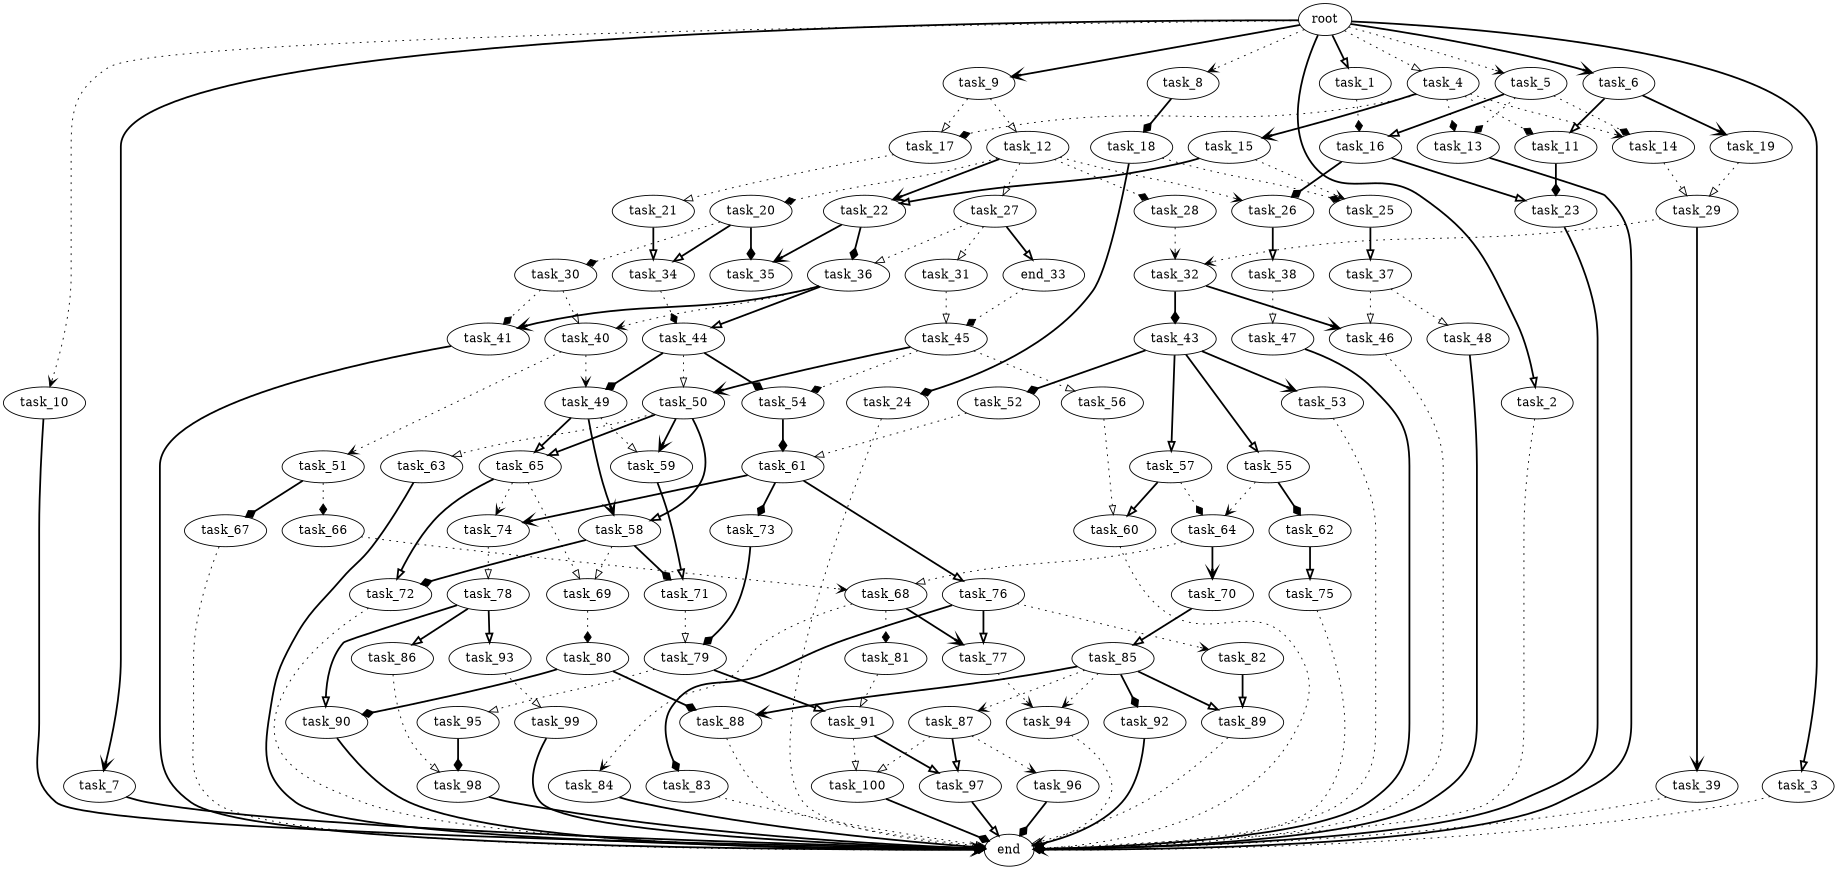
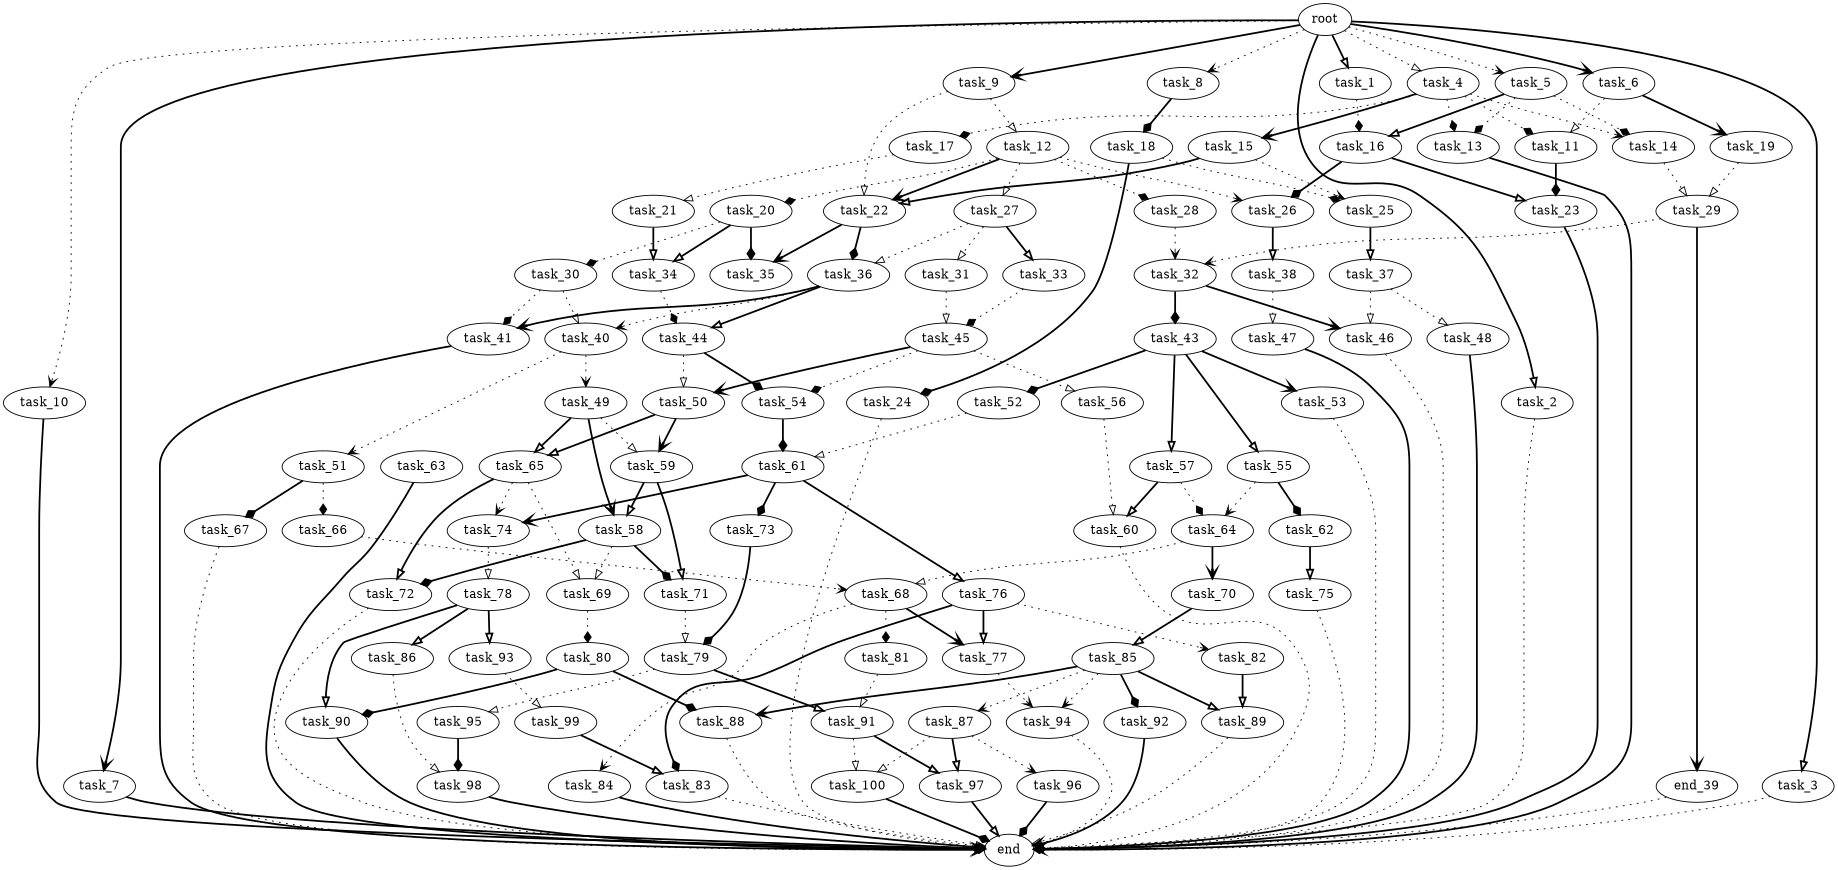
edge "task_6" -> "task_11": style bold -> dotted
edge "task_9" -> "task_17": now "task_9" -> "task_22"
node "end_33": label "end_33" -> "task_33"
edge "task_44" -> "task_49": removed
edge "task_50" -> "task_63": removed
edge "task_50" -> "task_58": now "task_59" -> "task_58"
node "task_39": label "task_39" -> "end_39"
edge "task_99" -> "end": now "task_99" -> "task_83"
